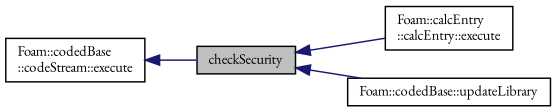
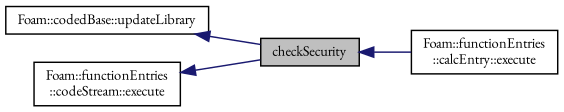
node "Foam::calcEntry ::calcEntry::execute": label "Foam::calcEntry ::calcEntry::execute" -> "Foam::functionEntries ::calcEntry::execute"
node "Foam::codedBase ::codeStream::execute": label "Foam::codedBase ::codeStream::execute" -> "Foam::functionEntries ::codeStream::execute"
edge "Foam::codedBase::updateLibrary" -> "checkSecurity": reversed
